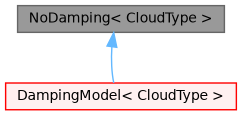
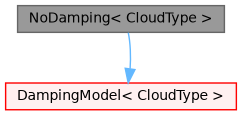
edge "DampingModel< CloudType >" -> "NoDamping< CloudType >": reversed
